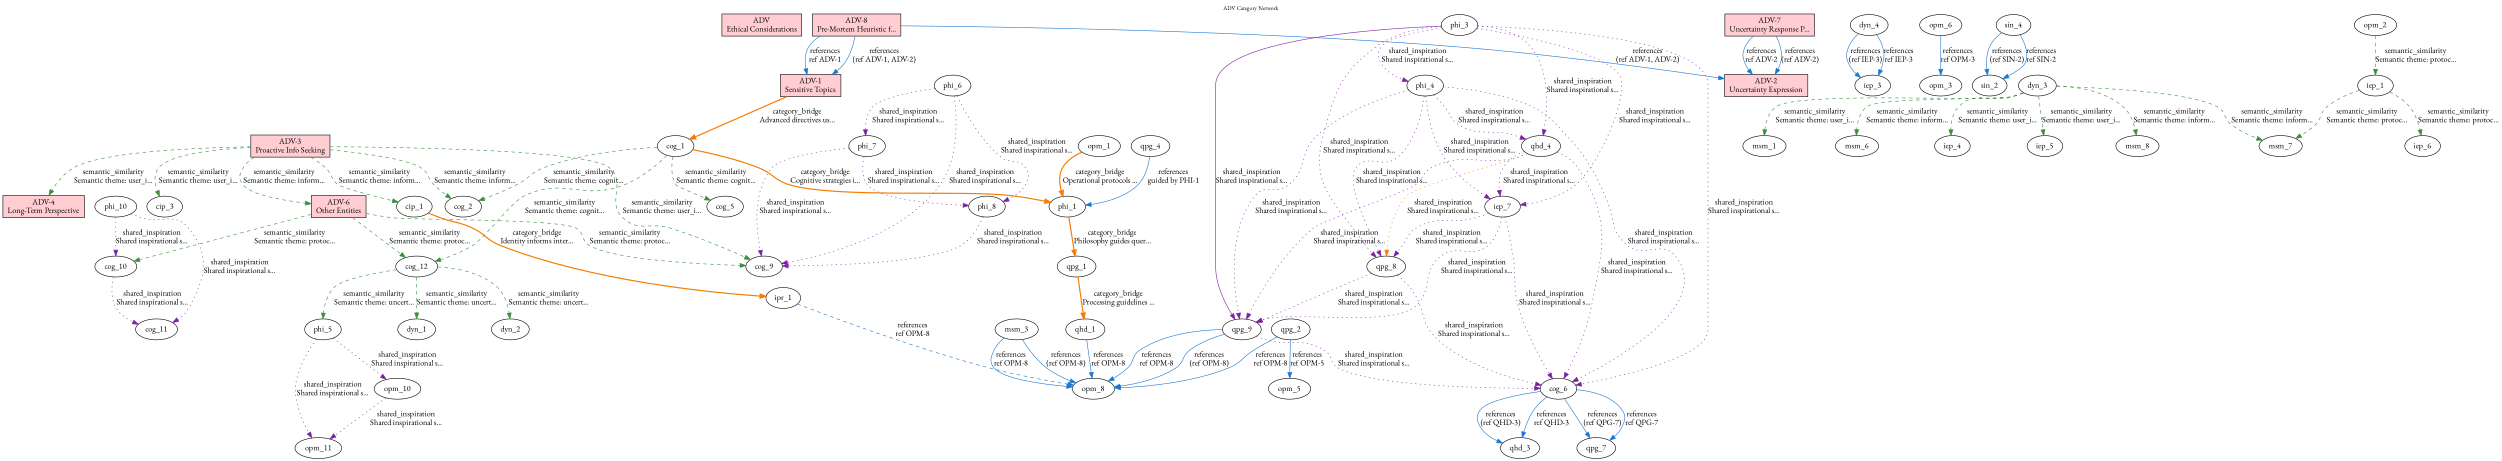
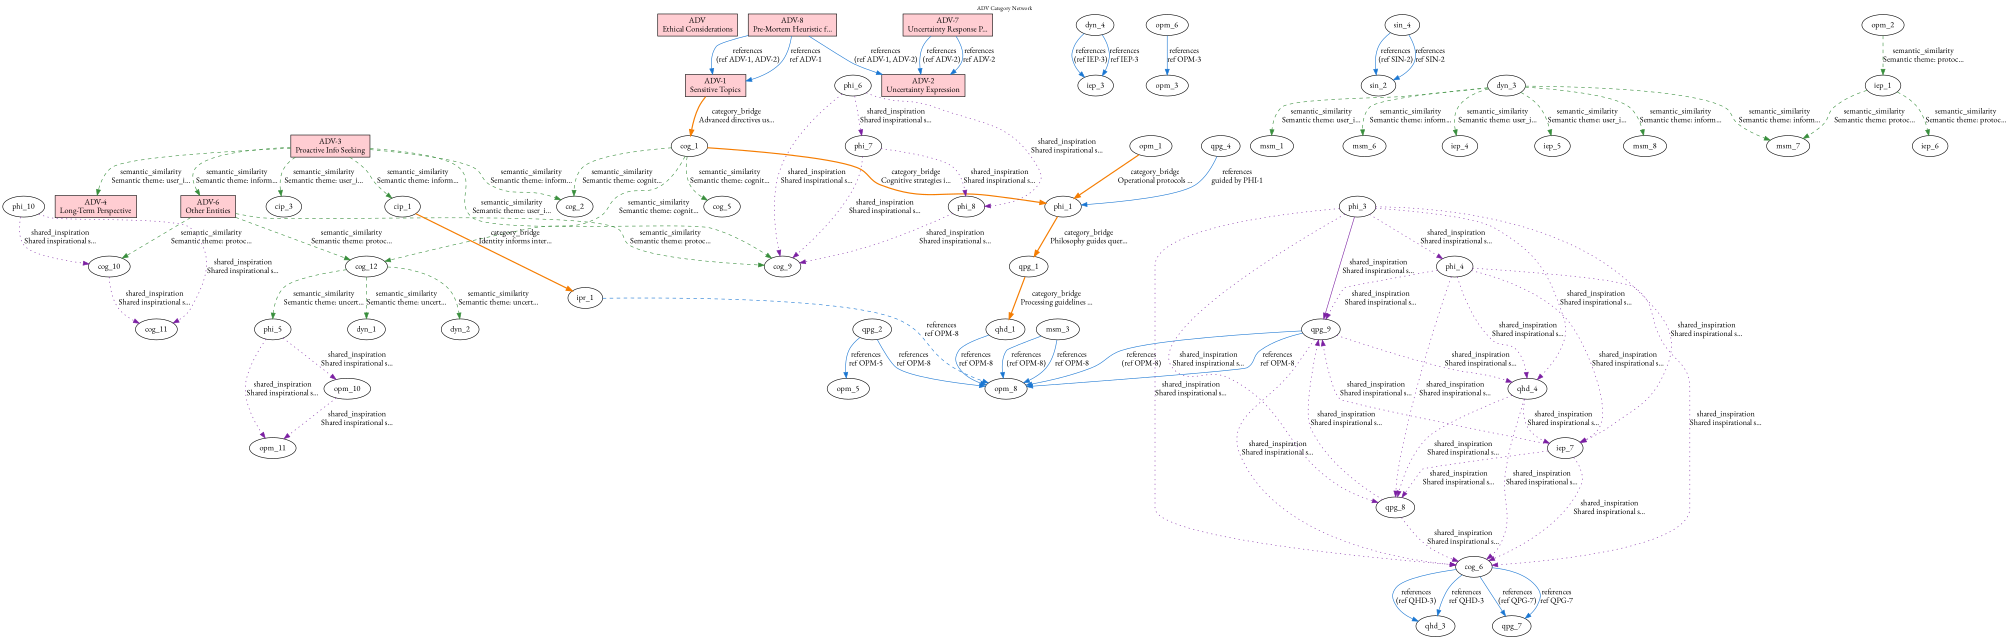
edge "qhd_4" -> "qpg_8": color #f57c00 -> #7b1fa2
edge "qhd_4" -> "qpg_9": reversed
